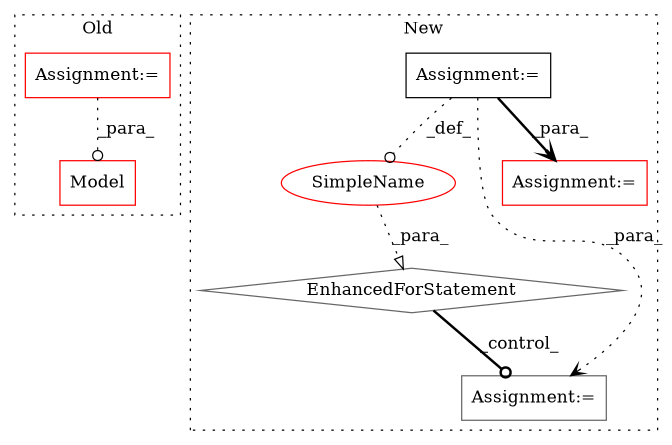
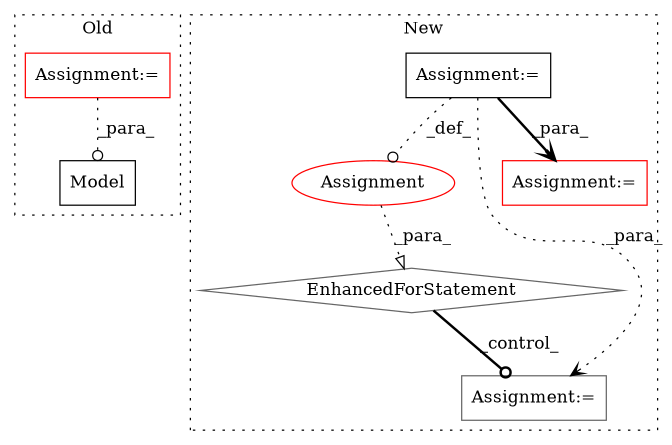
node "Model": color red -> black
node "SimpleName": label "SimpleName" -> "Assignment"
